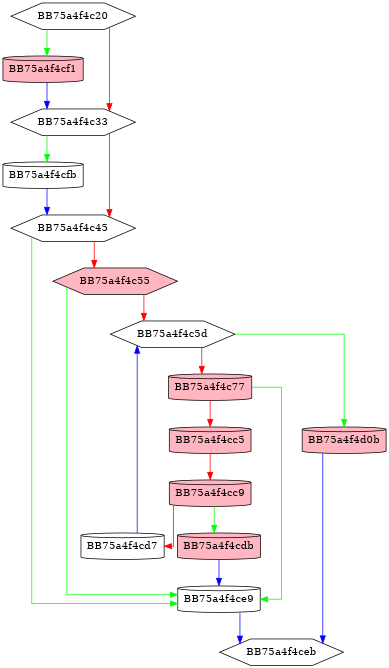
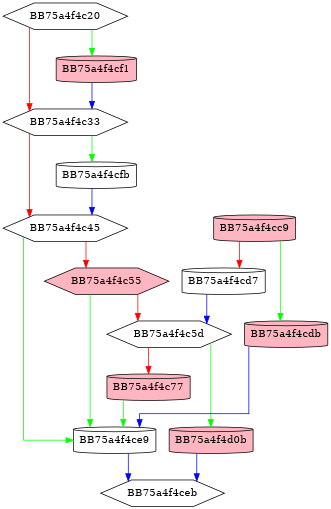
node "BB75a4f4cc5": removed
